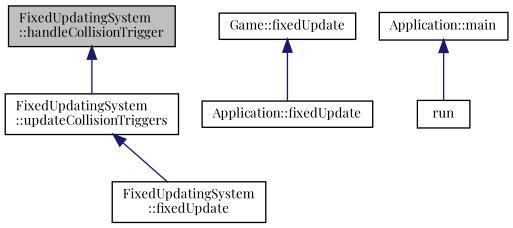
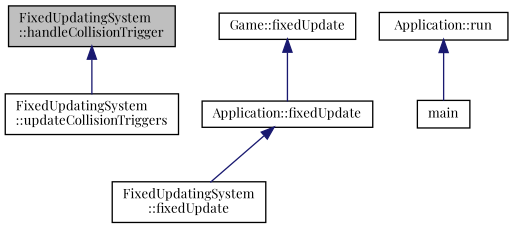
node "Application::main": label "Application::main" -> "Application::run"
node "run": label "run" -> "main"
edge "FixedUpdatingSystem ::fixedUpdate" -> "FixedUpdatingSystem ::updateCollisionTriggers": now "FixedUpdatingSystem ::fixedUpdate" -> "Application::fixedUpdate"
